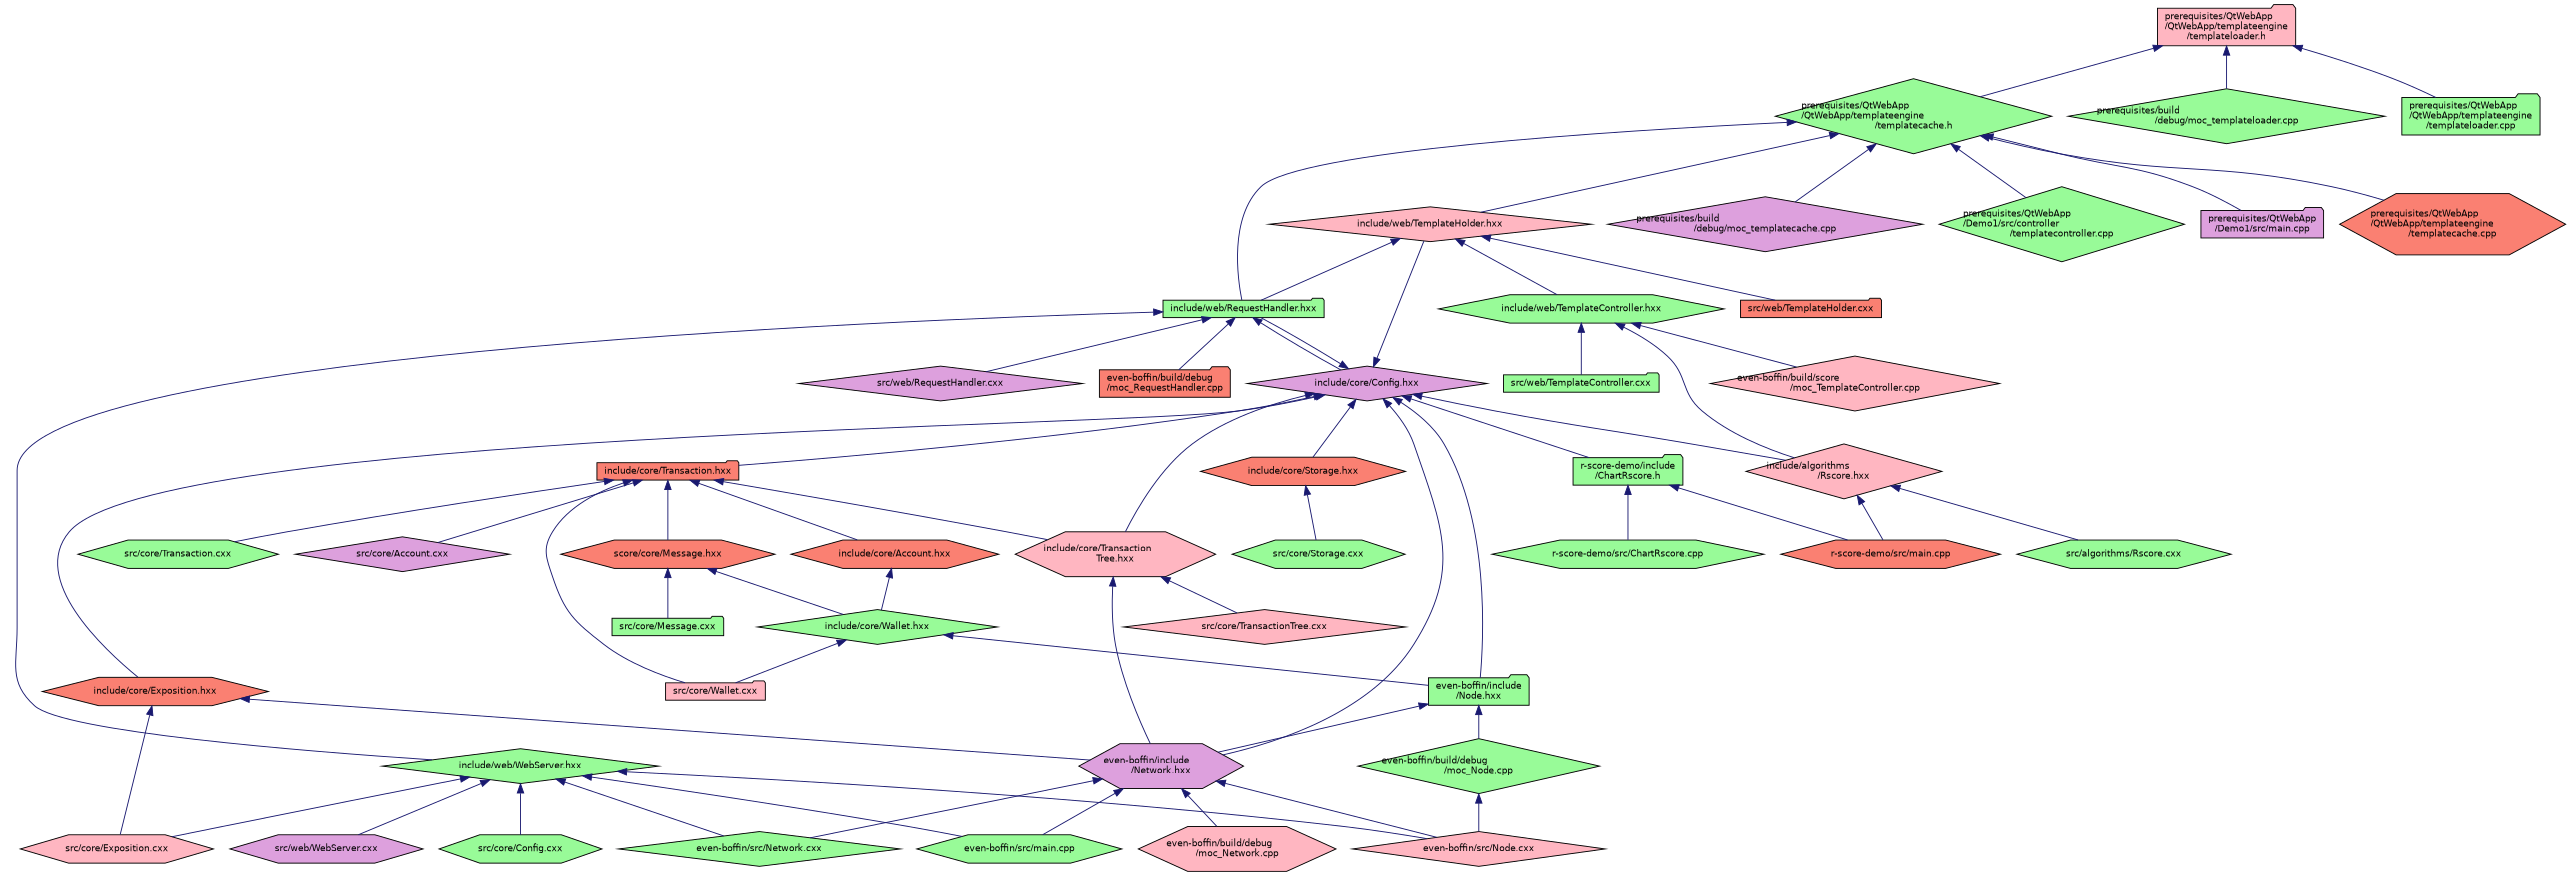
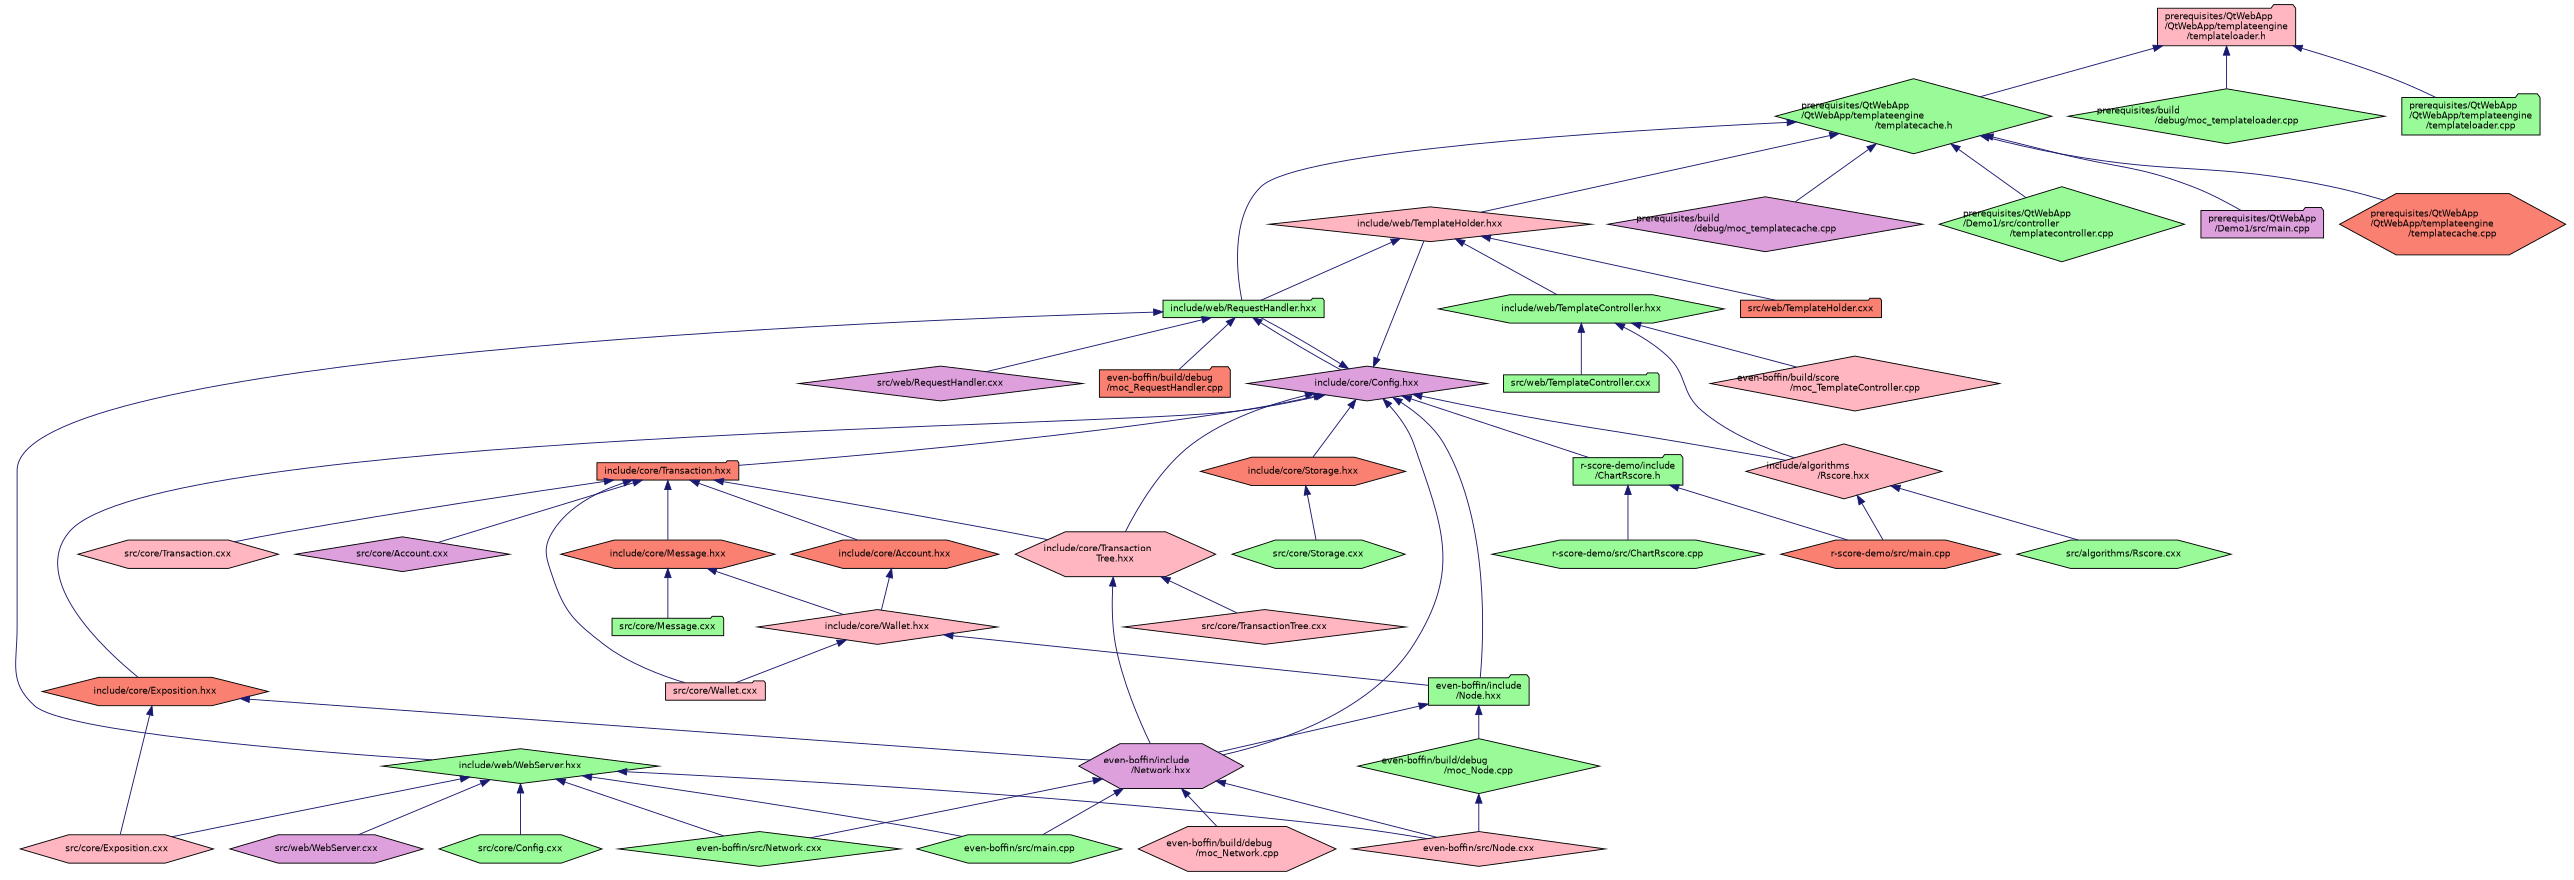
node "src/core/Transaction.cxx": fillcolor palegreen -> lightpink
node "score/core/Message.hxx": label "score/core/Message.hxx" -> "include/core/Message.hxx"
node "include/core/Wallet.hxx": fillcolor palegreen -> lightpink
